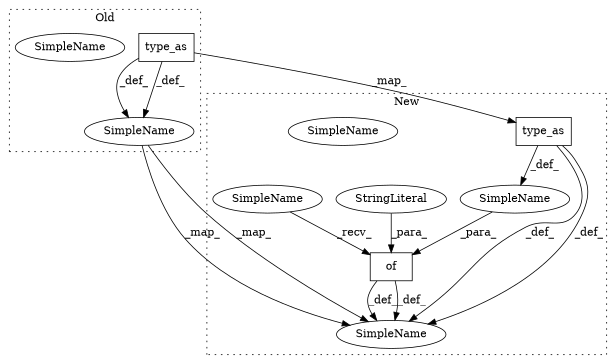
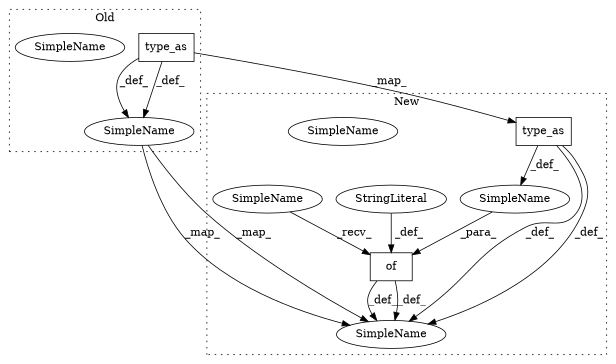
edge "StringLiteral" -> "of": label "_para_" -> "_def_"
